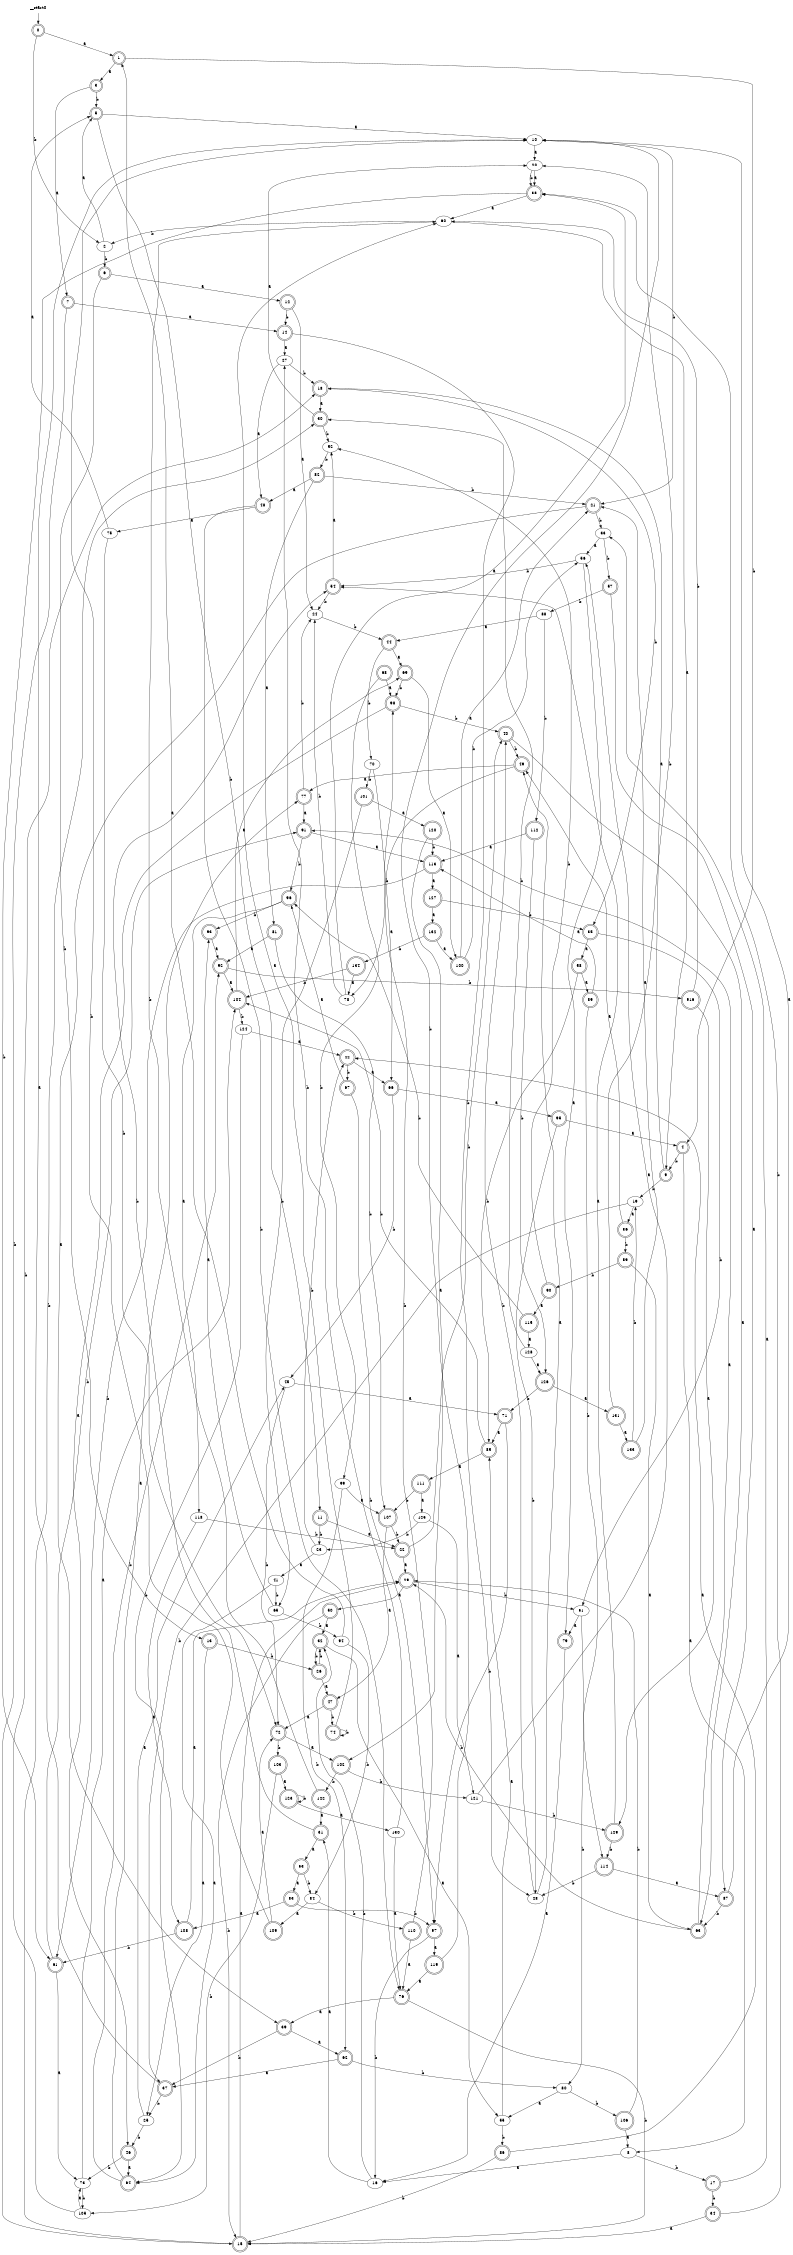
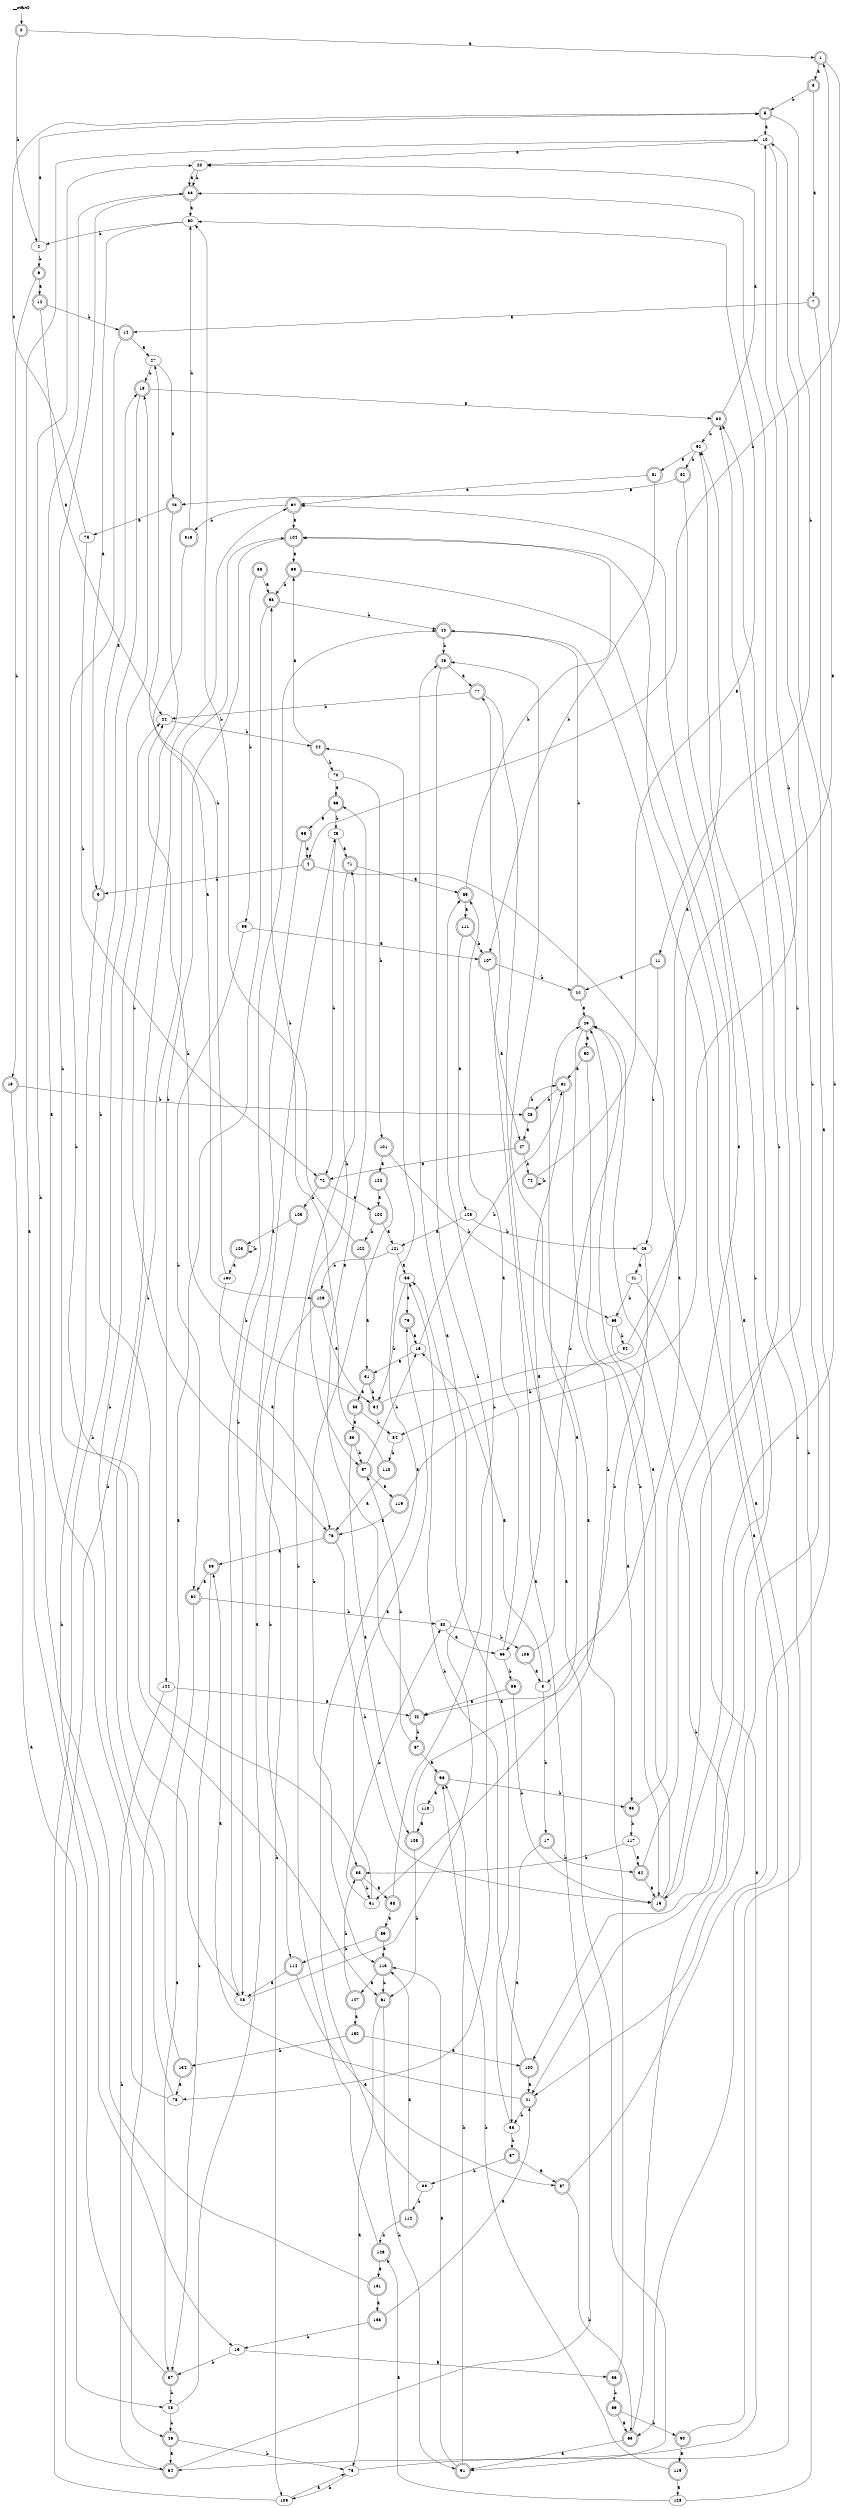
edge "82" -> "81": now "52" -> "81"
edge "118" -> "22": removed, label "b"
edge "102" -> "121": label "b" -> "a"
node "117": added
edge "114" -> "28": label "b" -> "a"
node "109": removed
